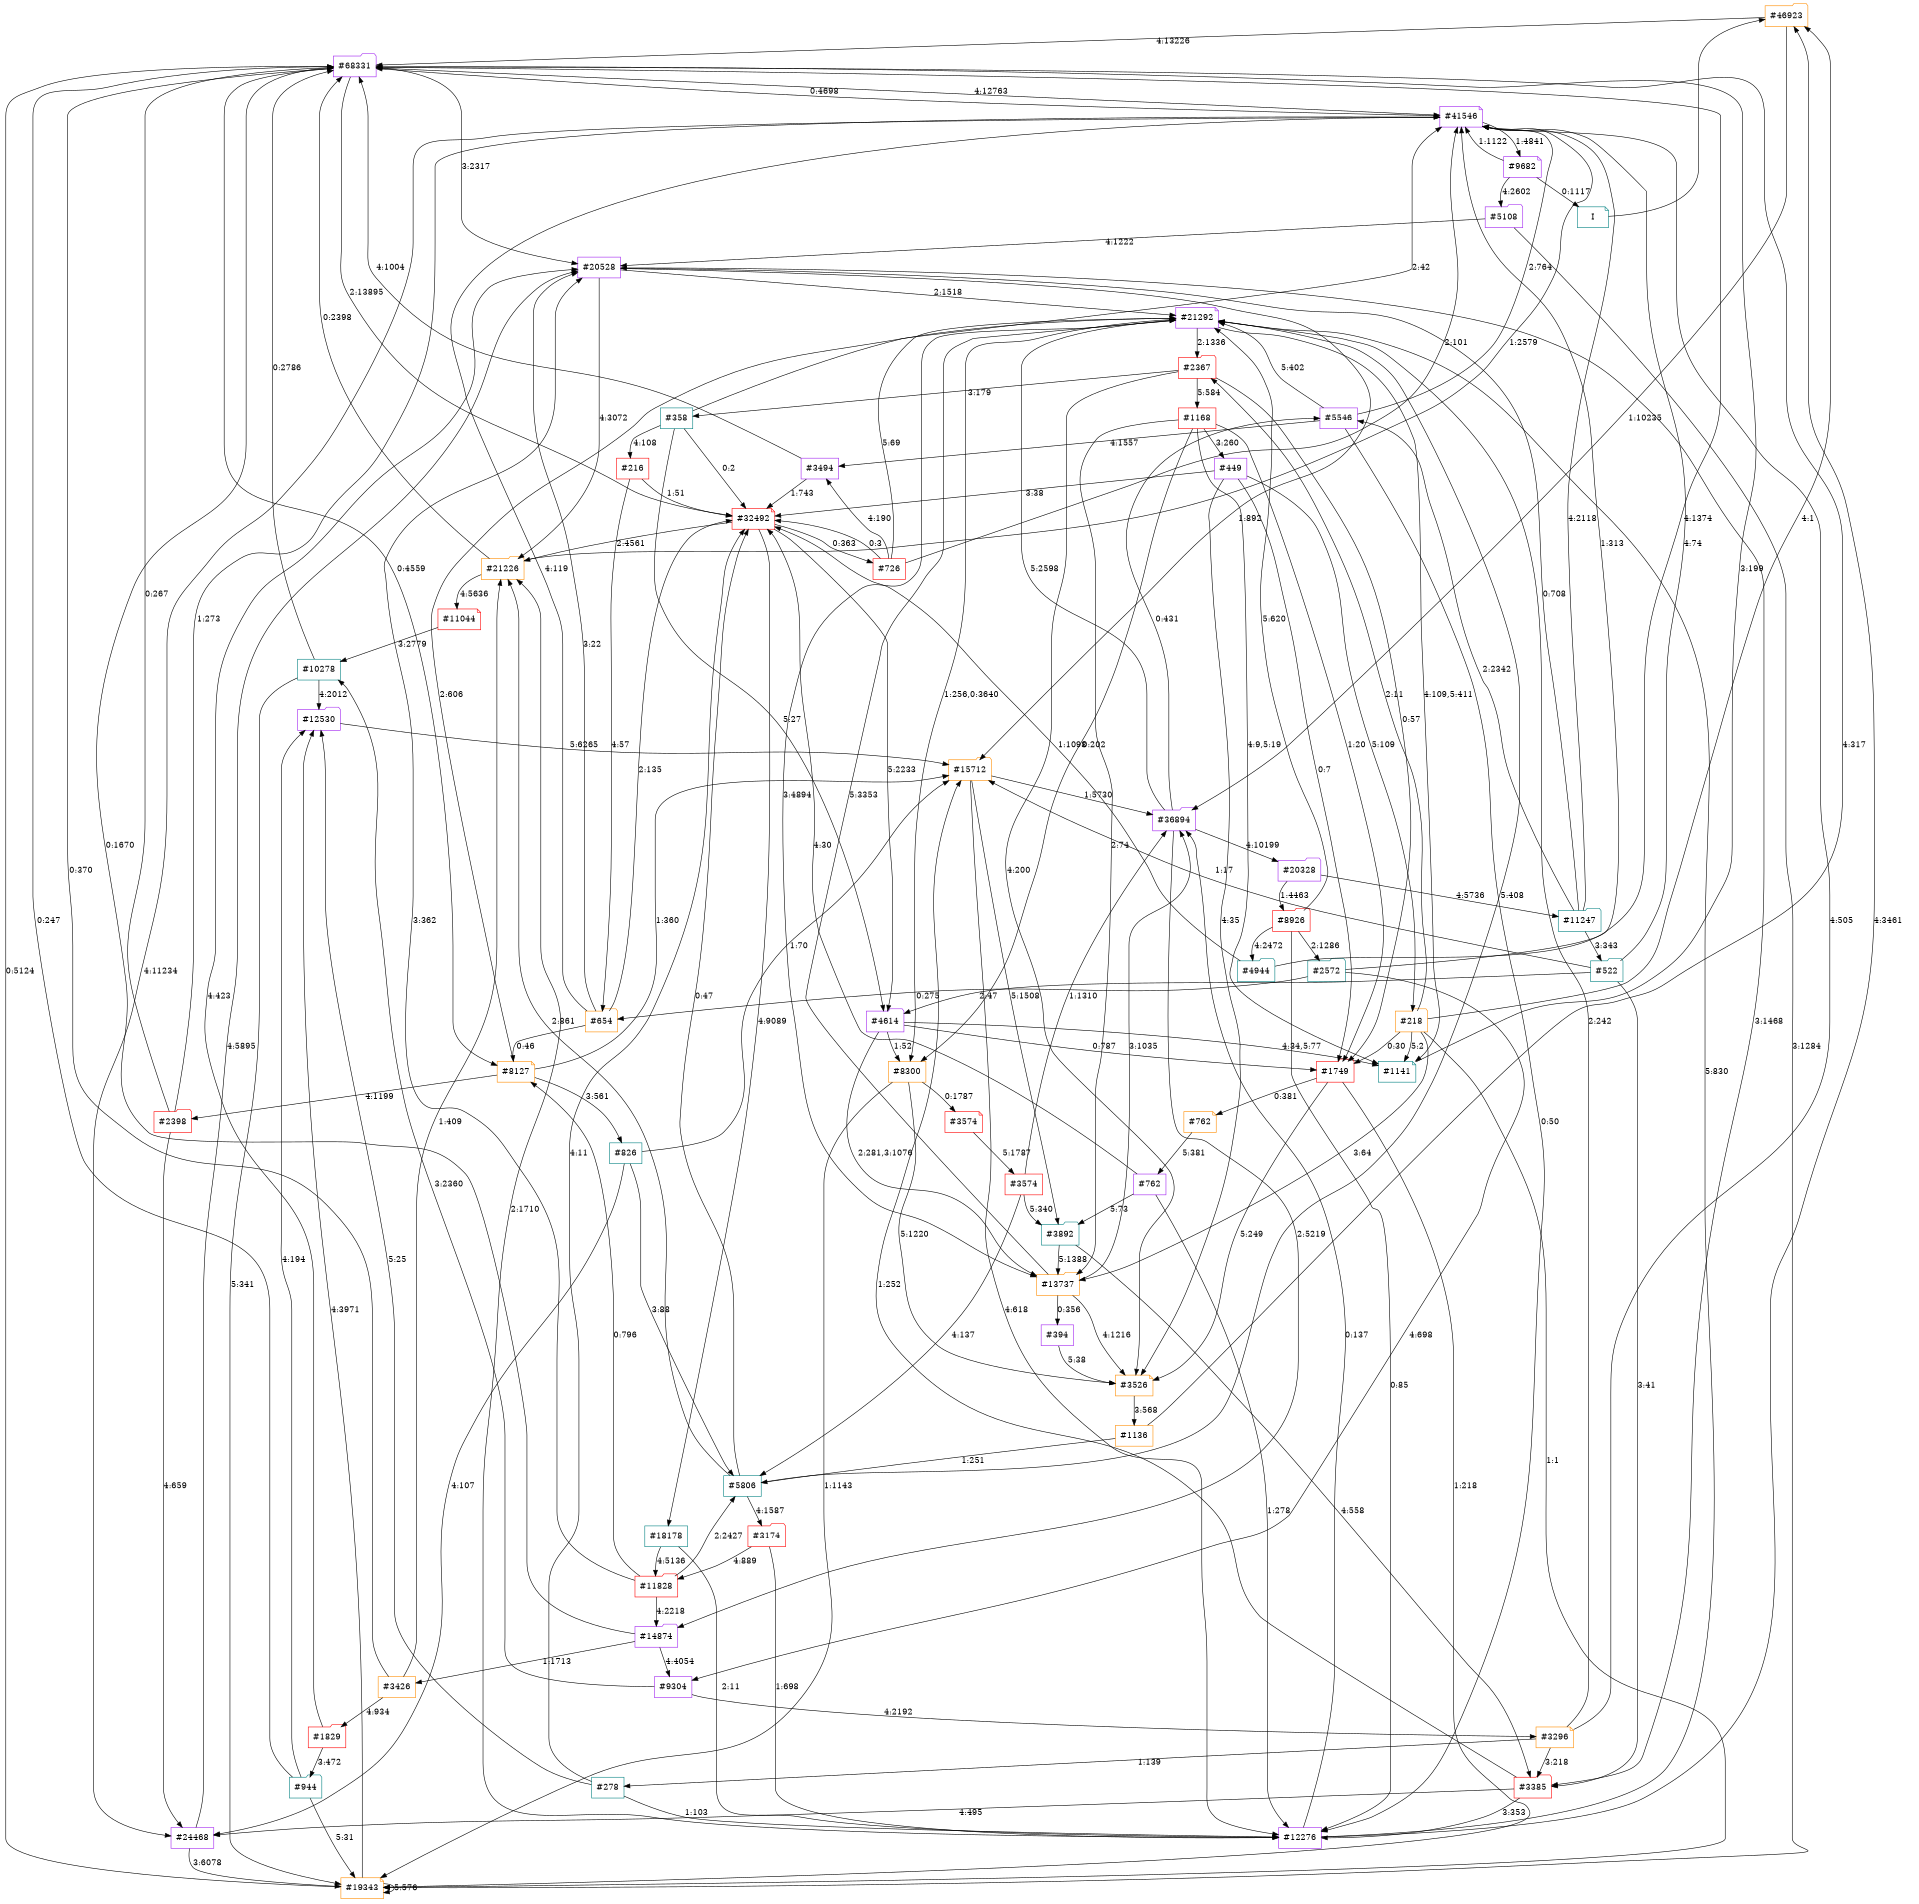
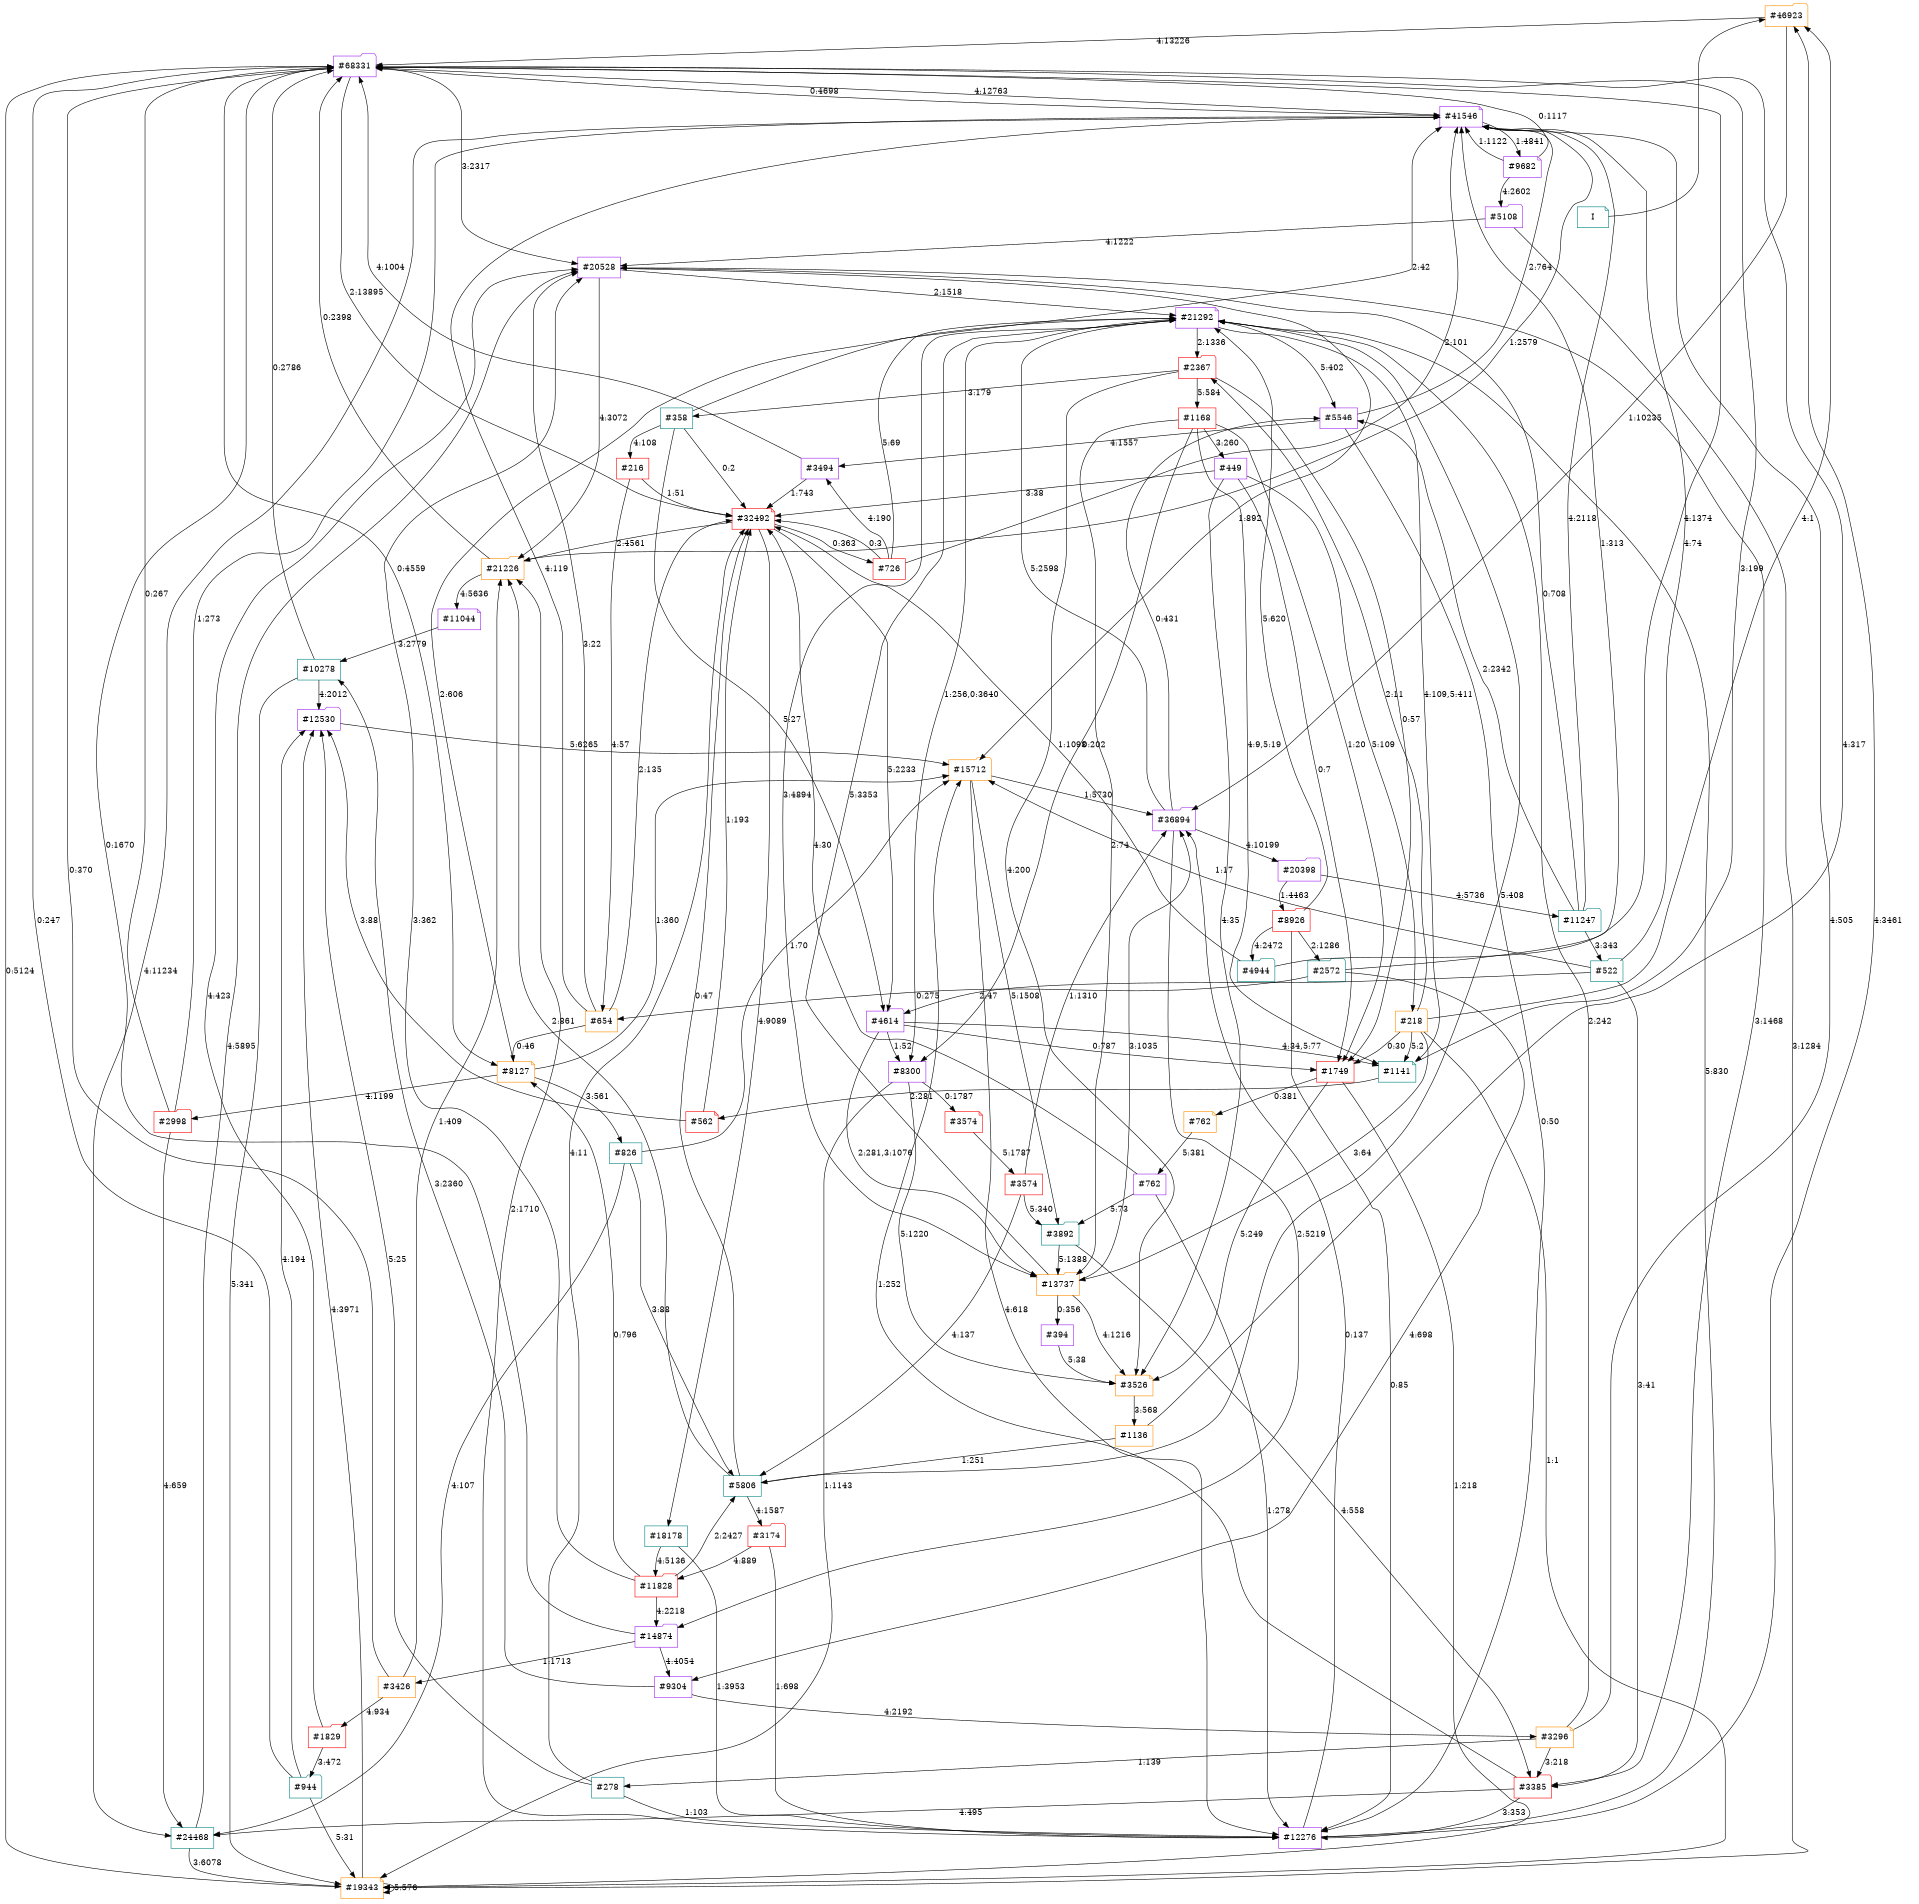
edge "#9682" -> "I": now "#9682" -> "#68331"
edge "#5546" -> "#21292": reversed
node "#11044": color red -> purple
node "#20328": label "#20328" -> "#20398"
node "#8300": color darkorange -> purple
node "#2398": label "#2398" -> "#2998"
node "#562": added
edge "#18178" -> "#12276": label "2:11" -> "1:3953"
node "#24468": color purple -> teal
